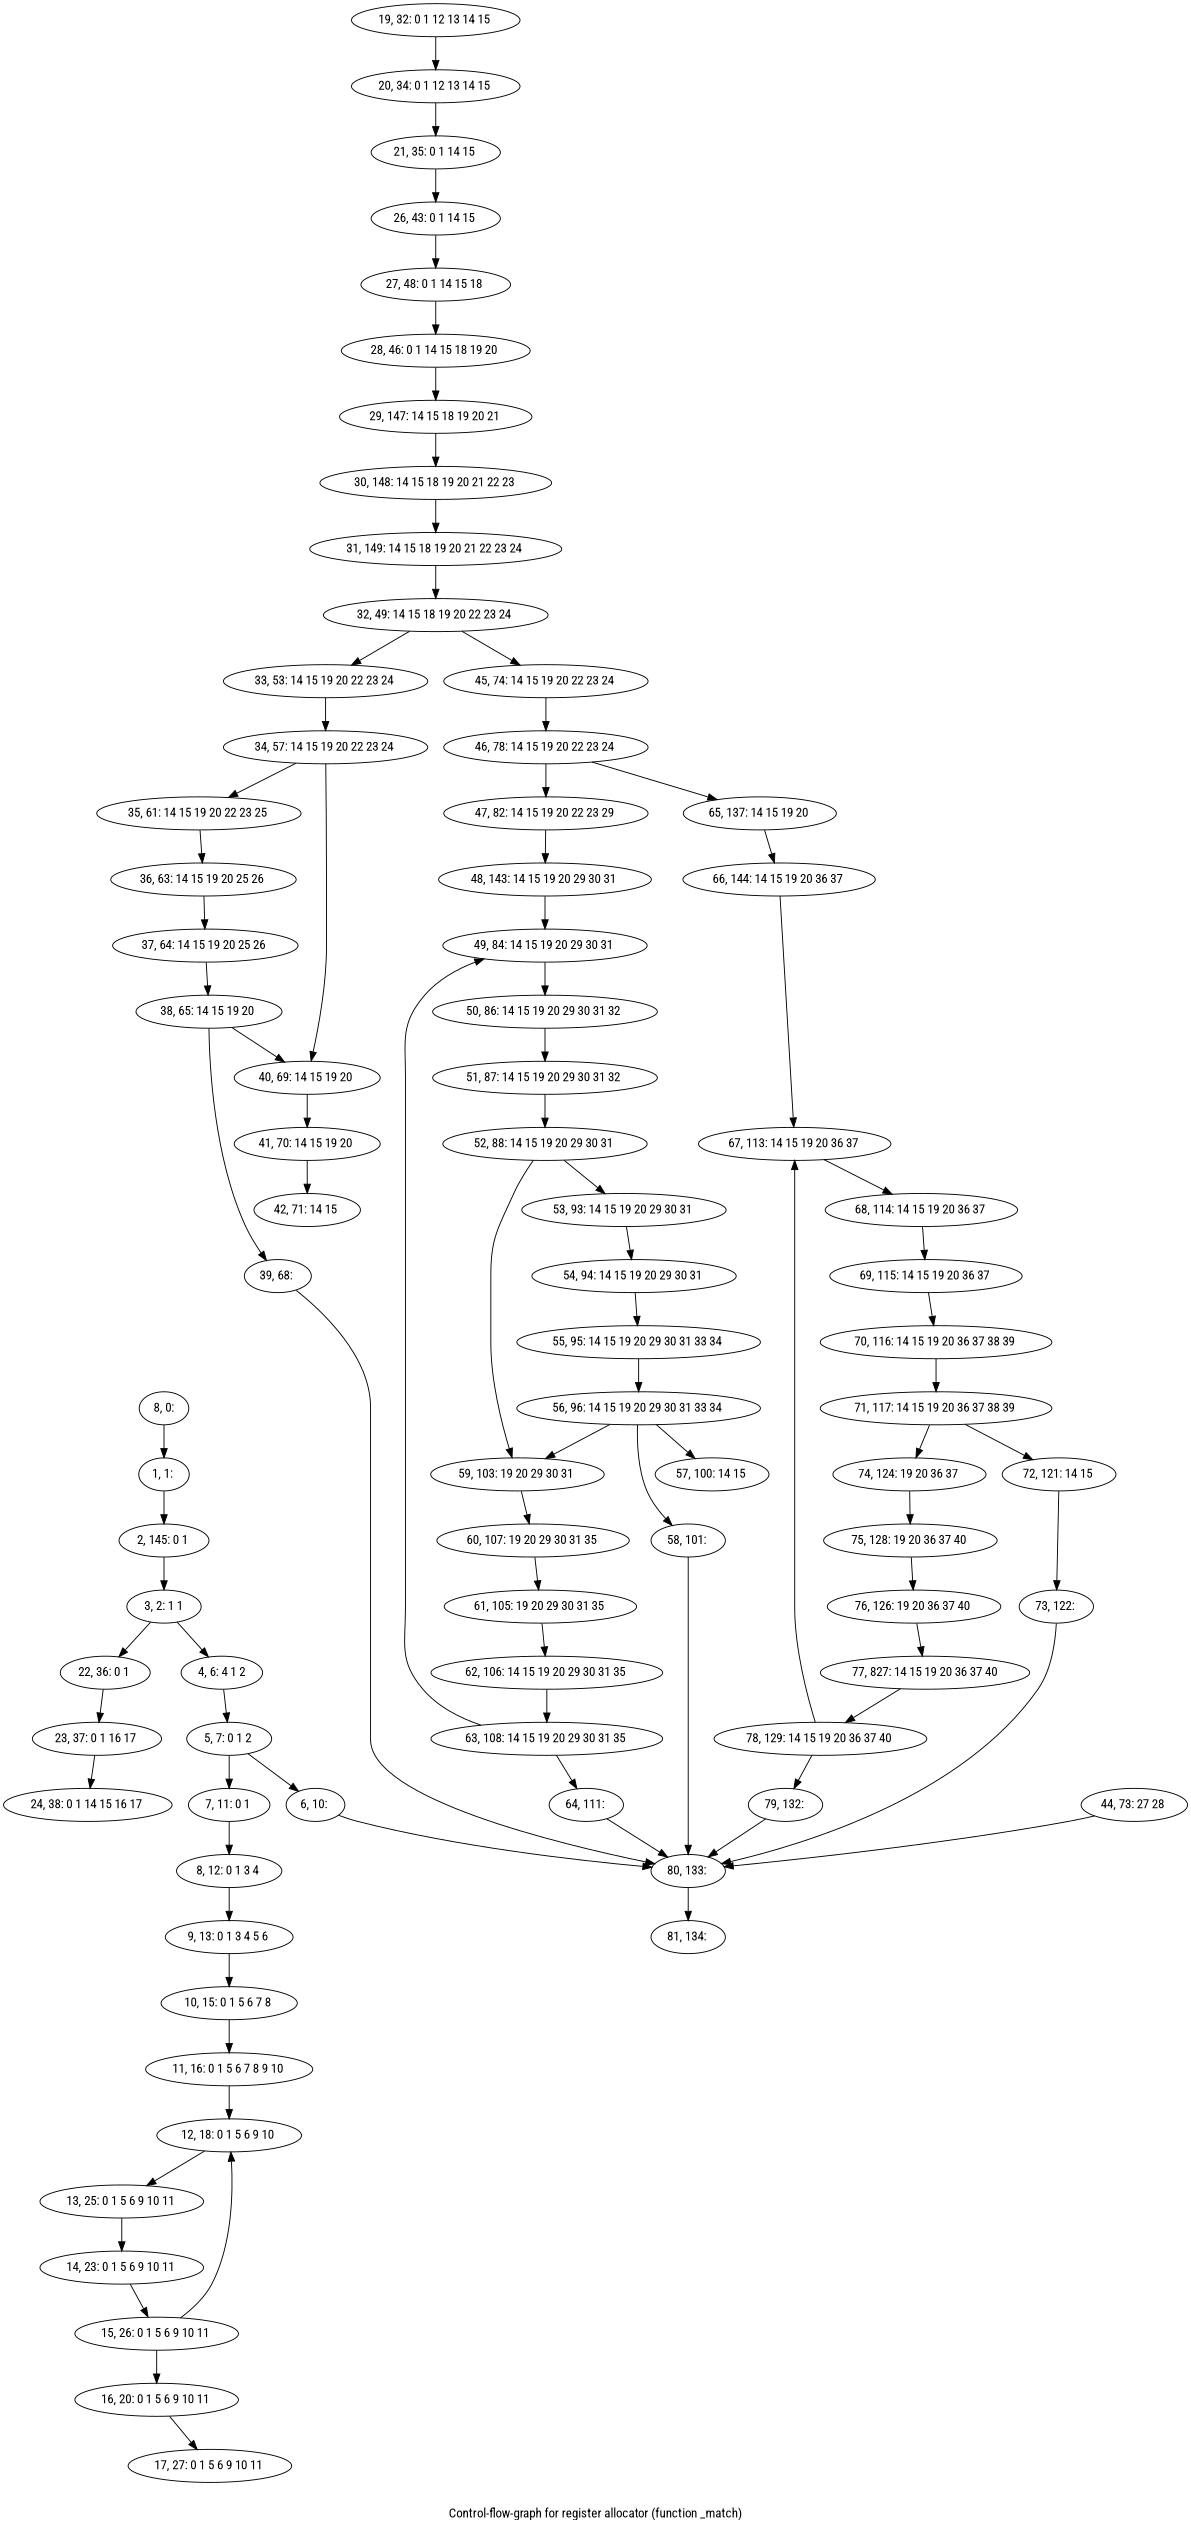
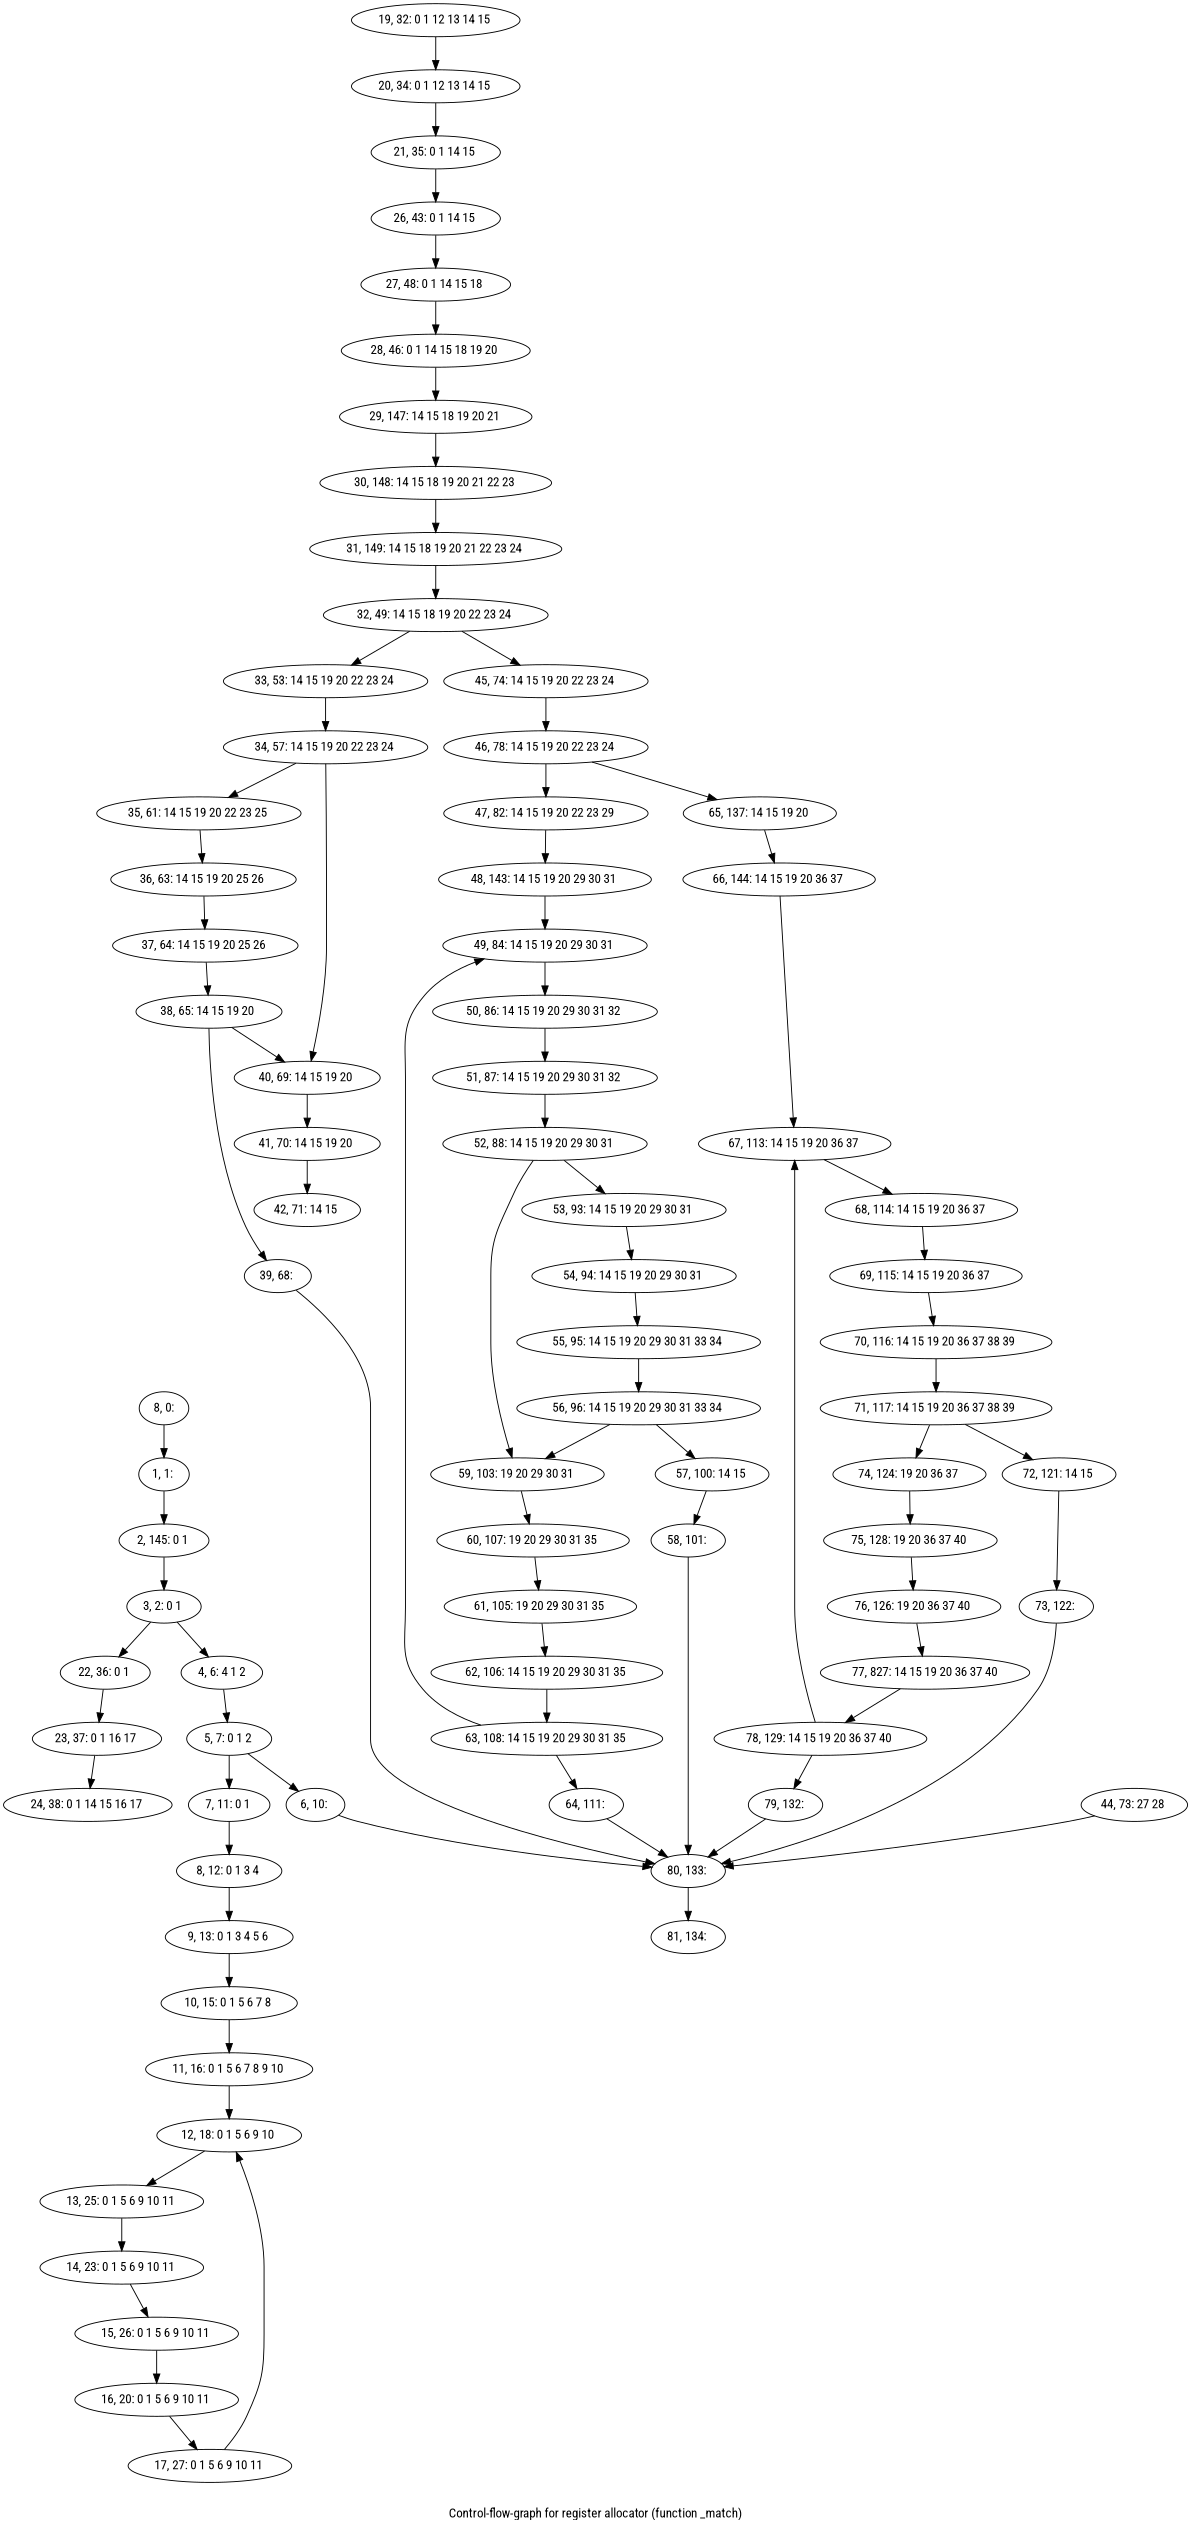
edge "56, 96: 14 15 19 20 29 30 31 33 34" -> "58, 101:": now "57, 100: 14 15" -> "58, 101:"
node "3, 2: 1 1": label "3, 2: 1 1" -> "3, 2: 0 1"
edge "15, 26: 0 1 5 6 9 10 11" -> "12, 18: 0 1 5 6 9 10": now "17, 27: 0 1 5 6 9 10 11" -> "12, 18: 0 1 5 6 9 10"
